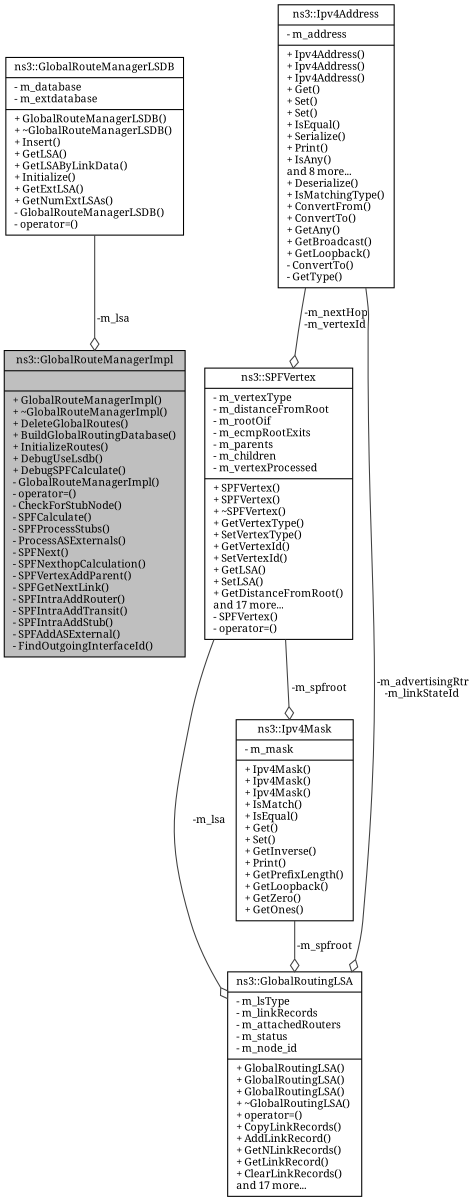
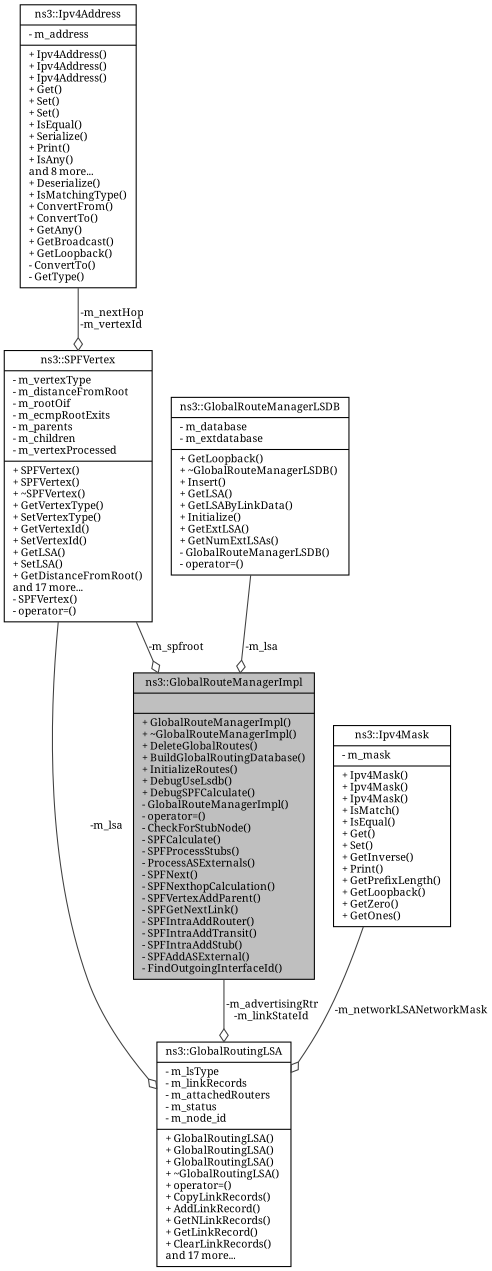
node "ns3::GlobalRouteManagerLSDB": text "+ GlobalRouteManagerLSDB()" -> "+ GetLoopback()"
edge "ns3::Ipv4Address" -> "ns3::GlobalRoutingLSA": now "ns3::GlobalRouteManagerImpl" -> "ns3::GlobalRoutingLSA"
edge "ns3::SPFVertex" -> "ns3::Ipv4Mask": now "ns3::SPFVertex" -> "ns3::GlobalRouteManagerImpl"
edge "ns3::Ipv4Mask" -> "ns3::GlobalRoutingLSA": label " -m_spfroot" -> " -m_networkLSANetworkMask"
